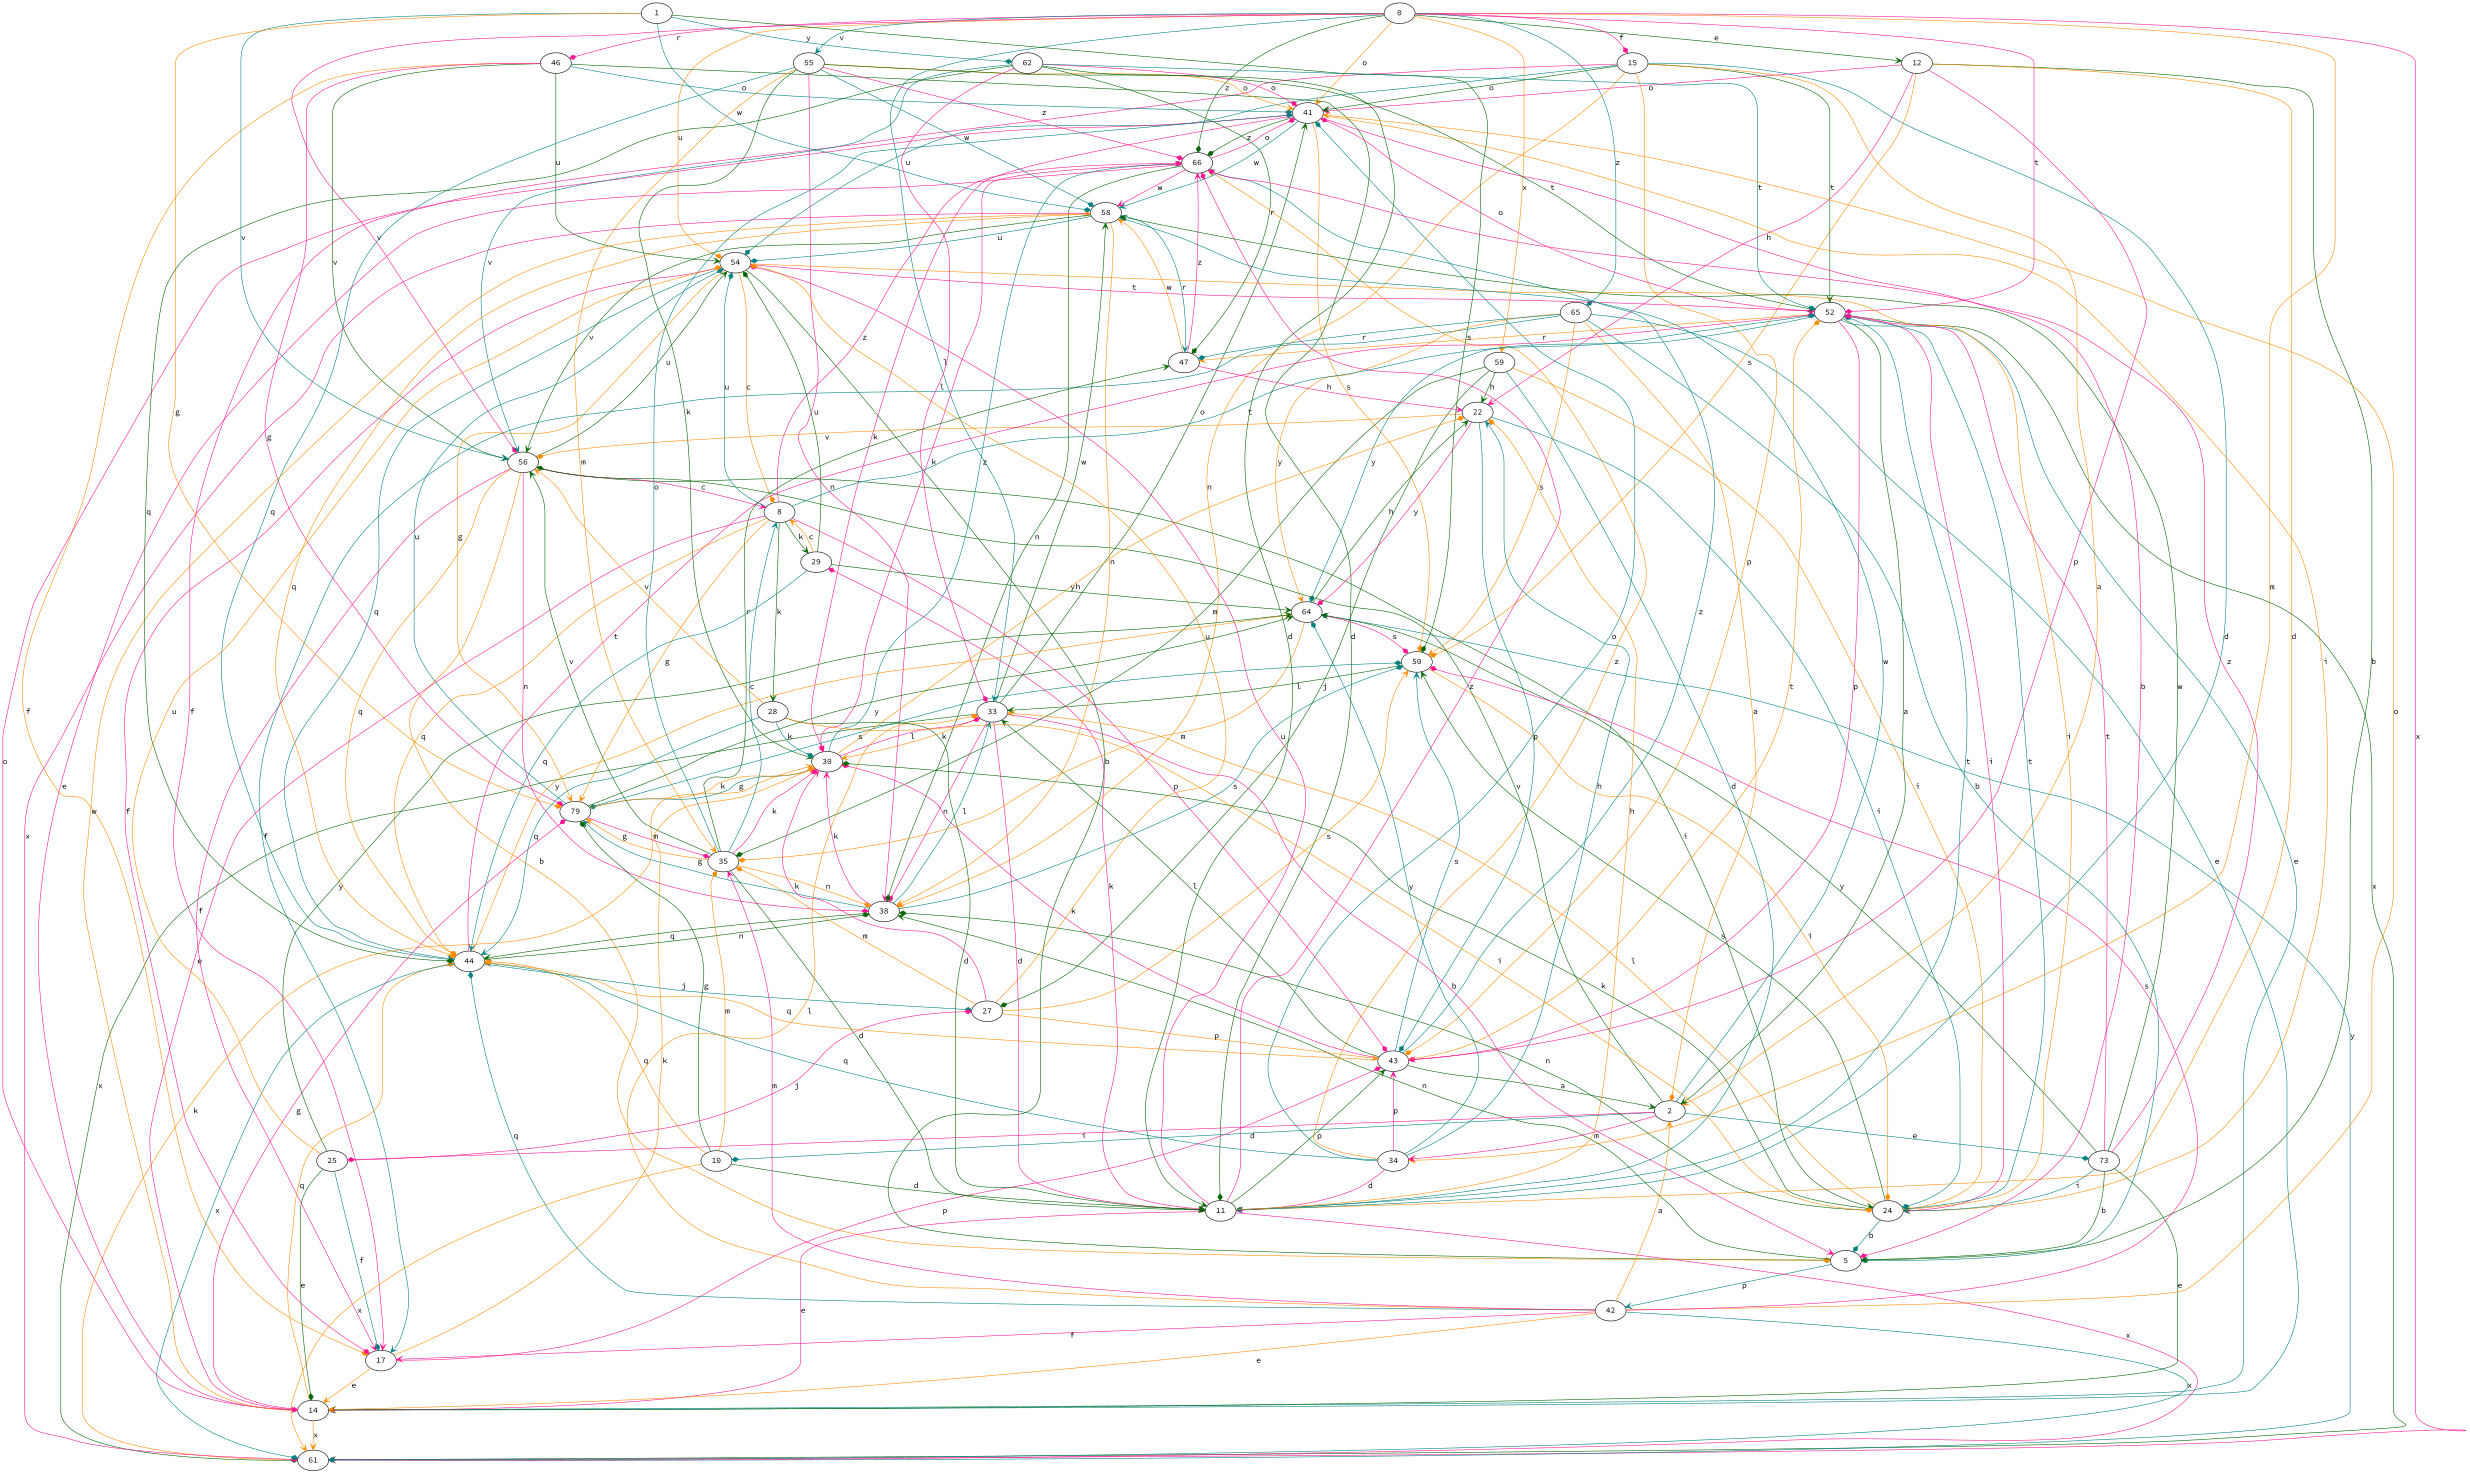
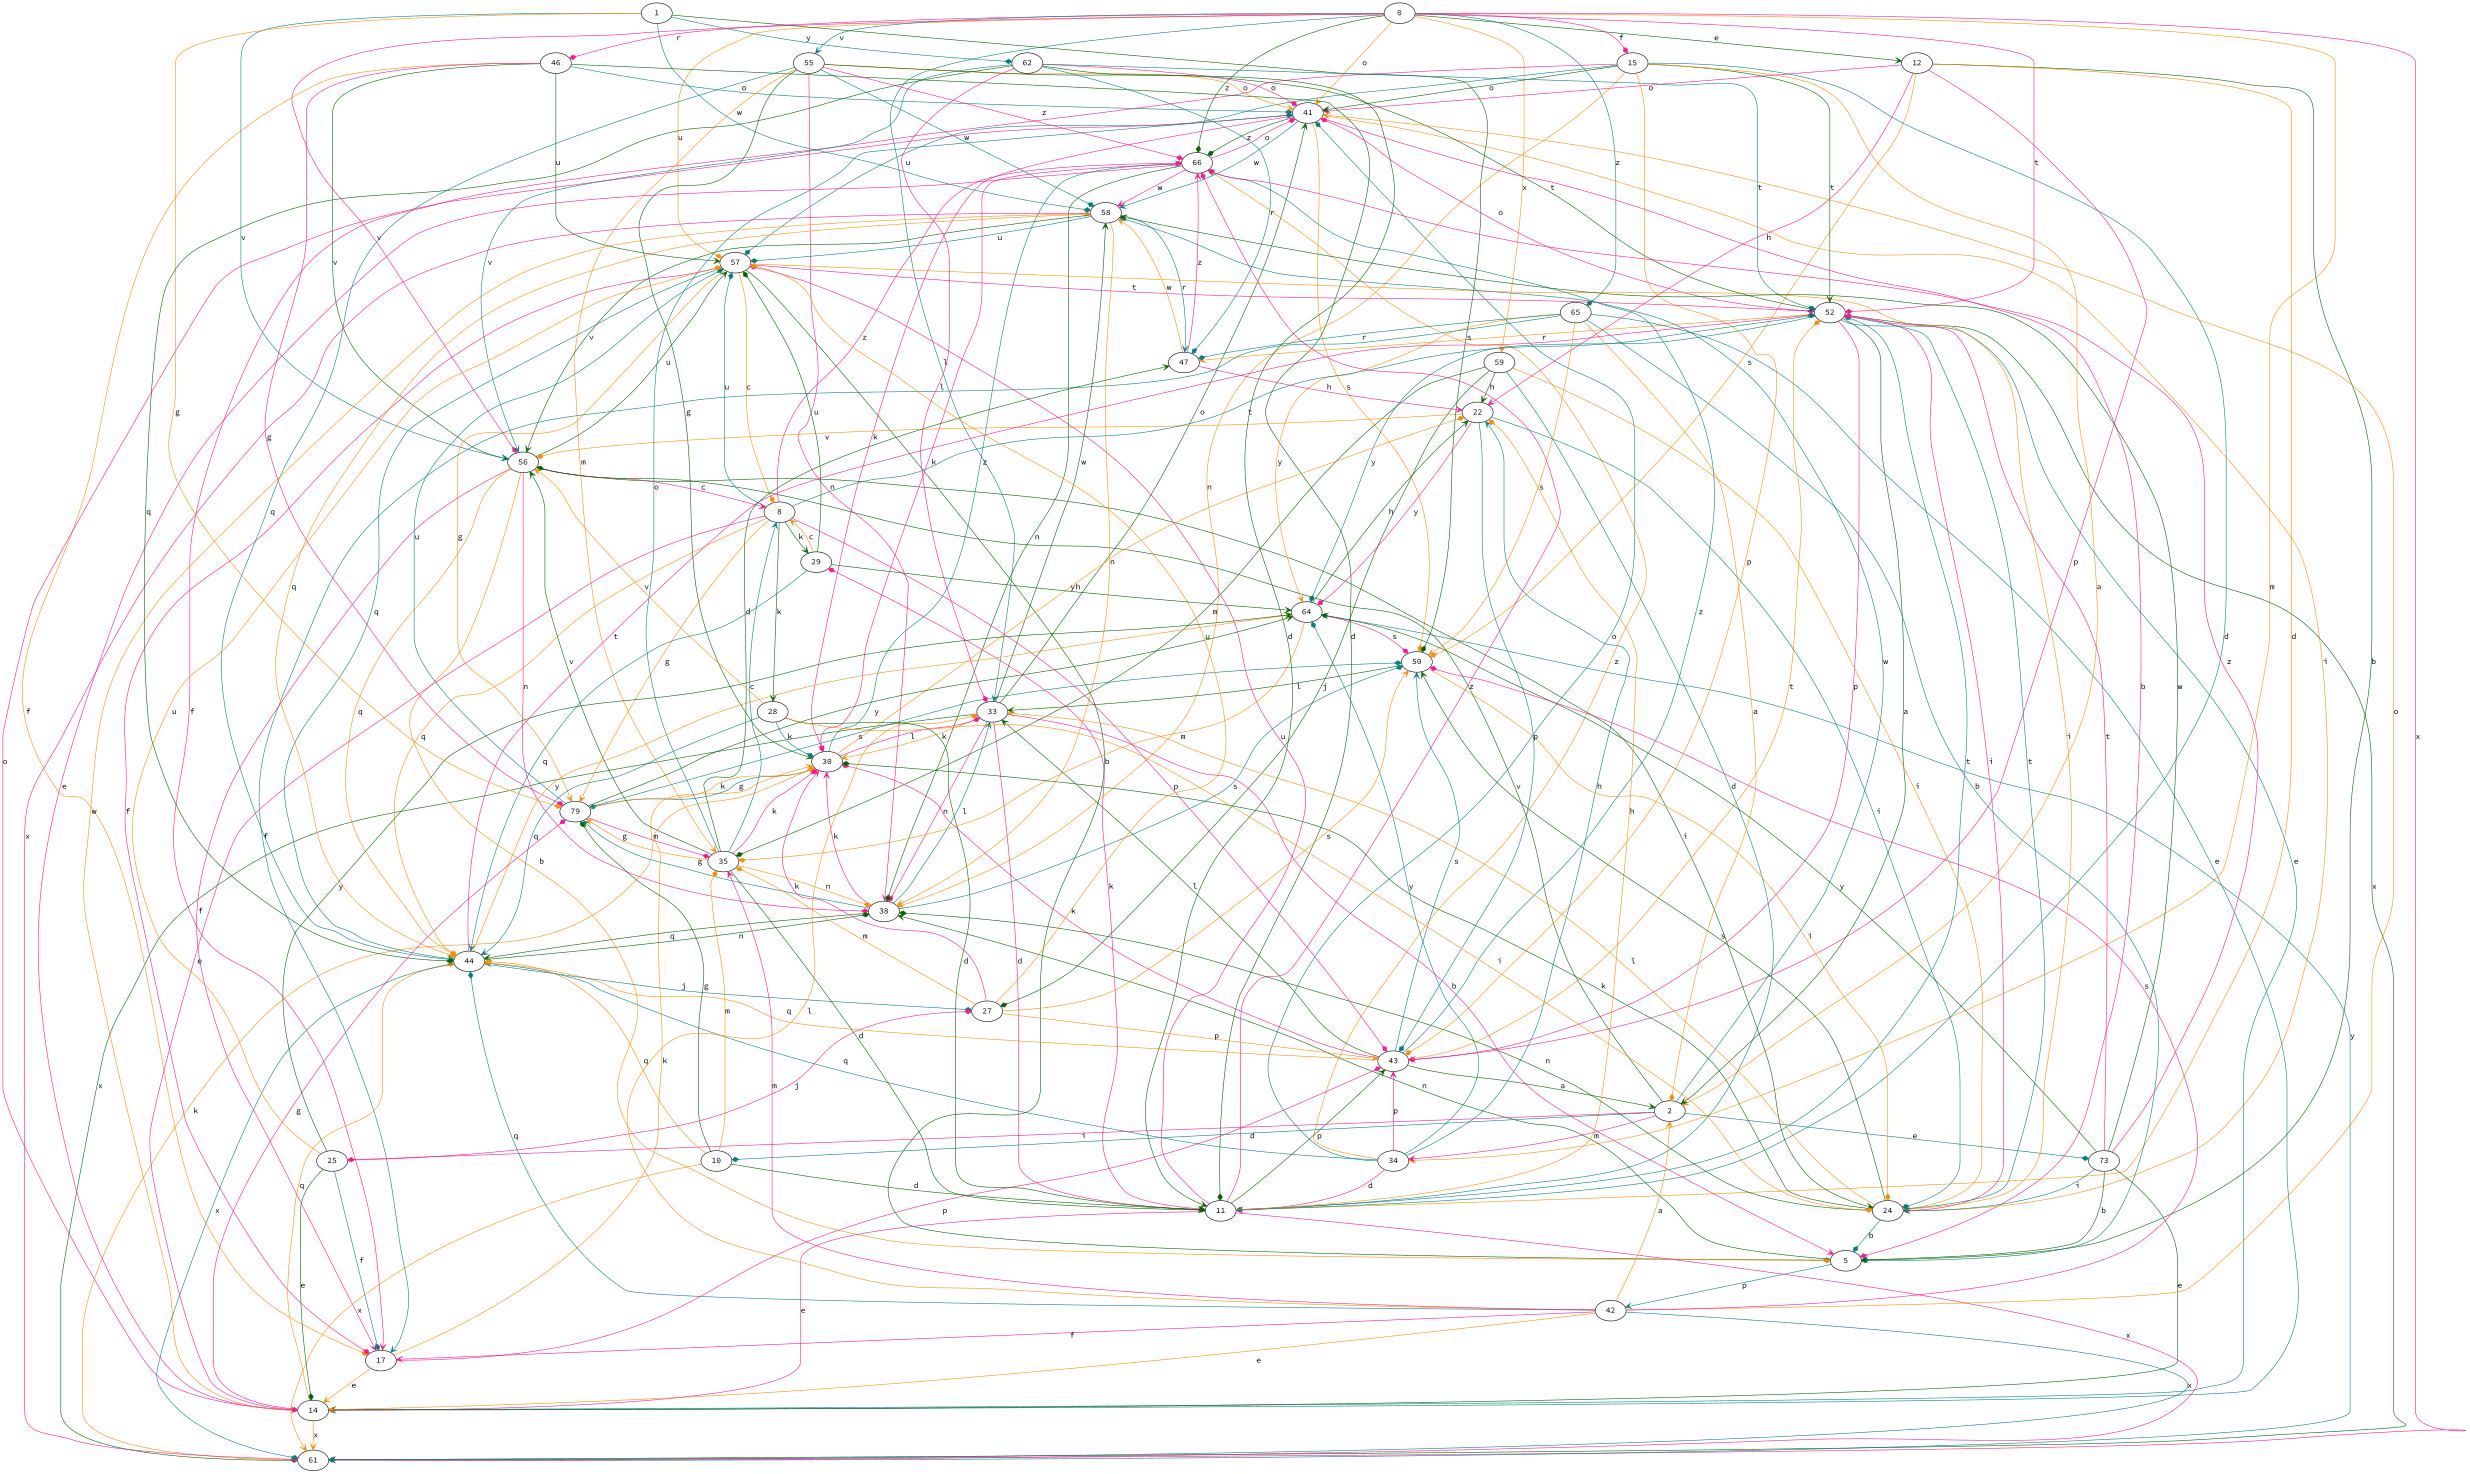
edge "62" -> "47": color darkgreen -> teal
node "54": label "54" -> "57"
edge "55" -> "30": label "k" -> "g"
edge "35" -> "47": label "r" -> "d"
